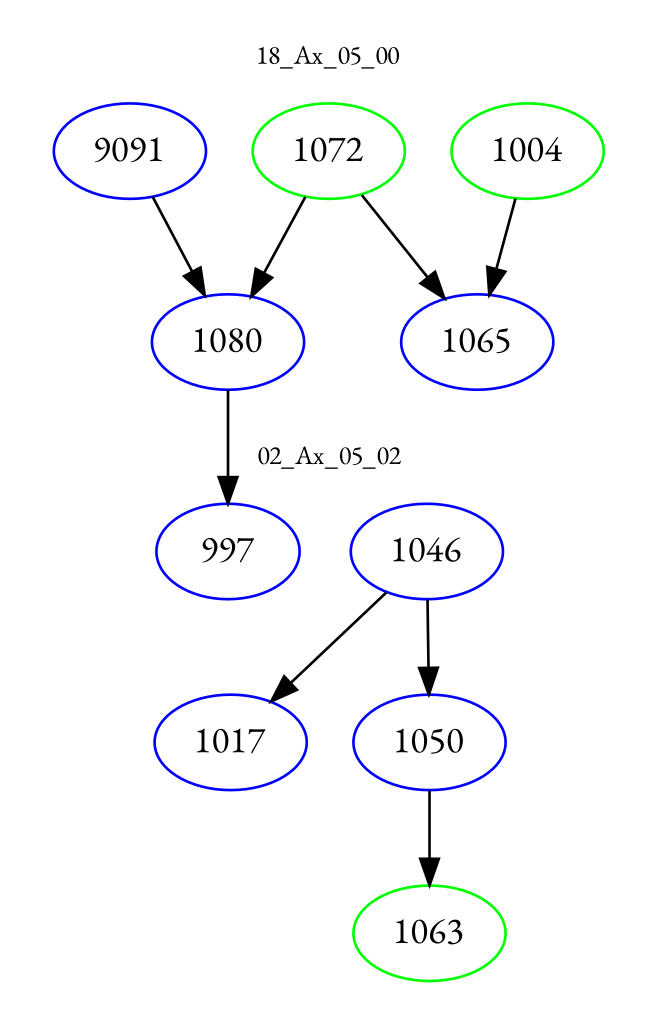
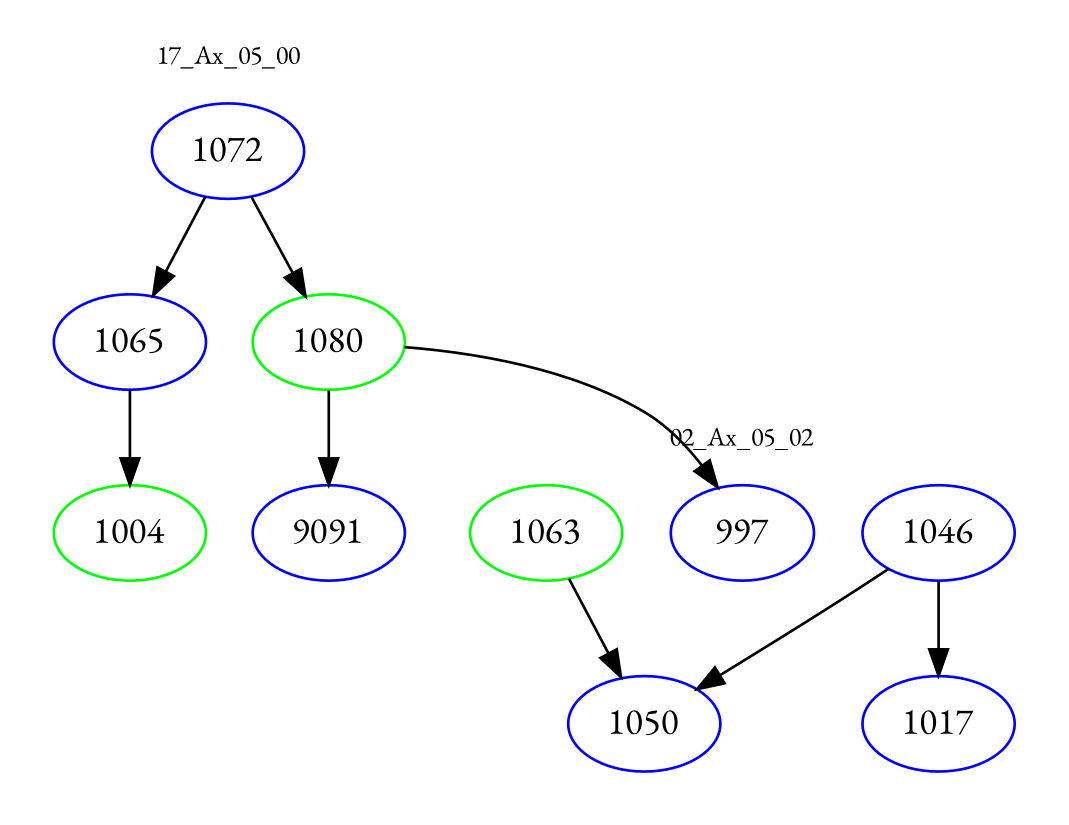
cluster "18_Ax_05_00": label "18_Ax_05_00" -> "17_Ax_05_00"
node "1072": color green -> blue
edge "9091" -> "1080": reversed
edge "1004" -> "1065": reversed
node "1080": color blue -> green
edge "1050" -> "1063": reversed
